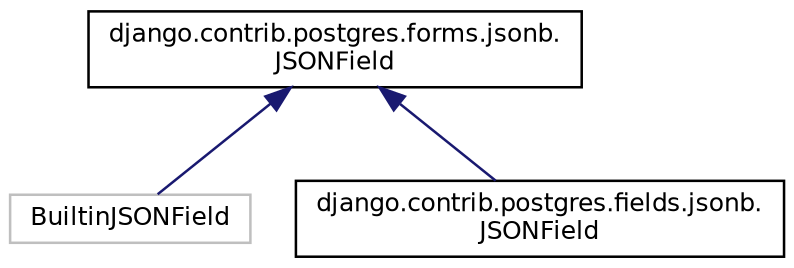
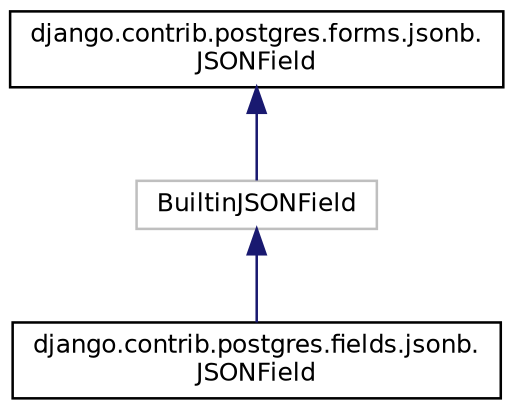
edge "django.contrib.postgres.fields.jsonb. JSONField" -> "django.contrib.postgres.forms.jsonb. JSONField": now "django.contrib.postgres.fields.jsonb. JSONField" -> "BuiltinJSONField"
